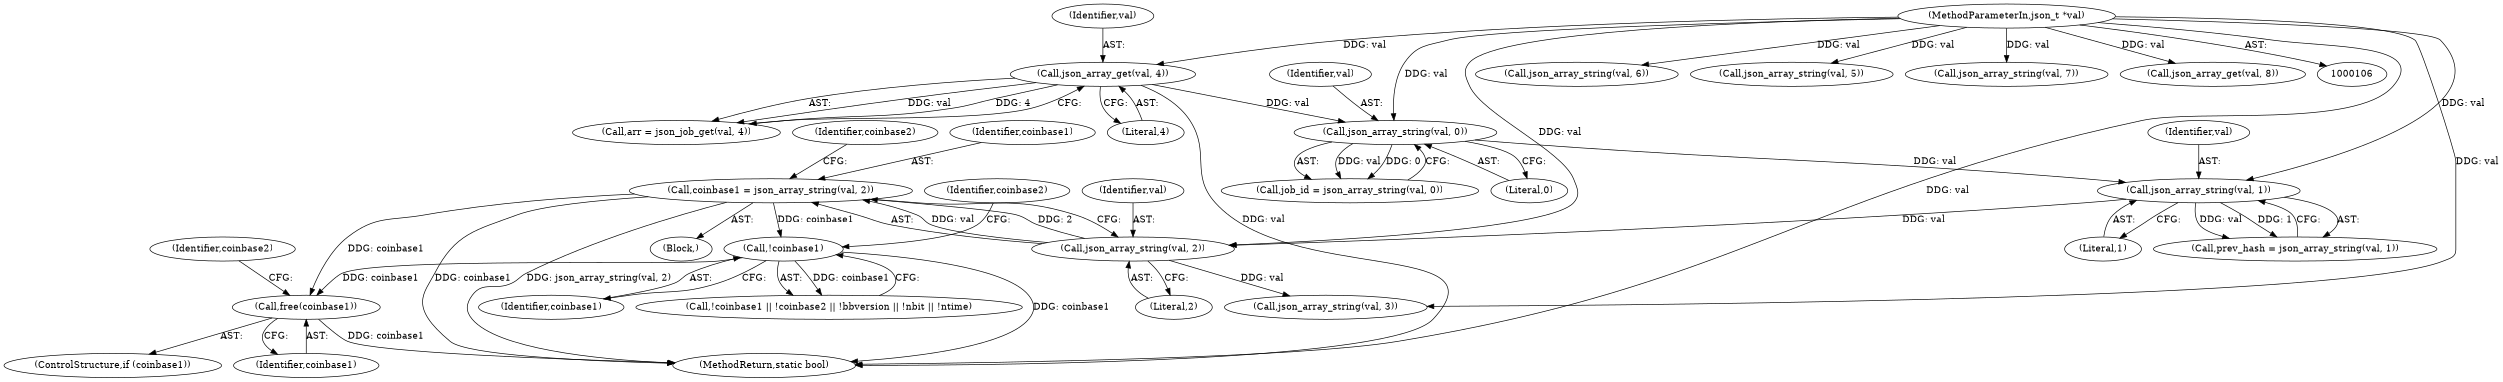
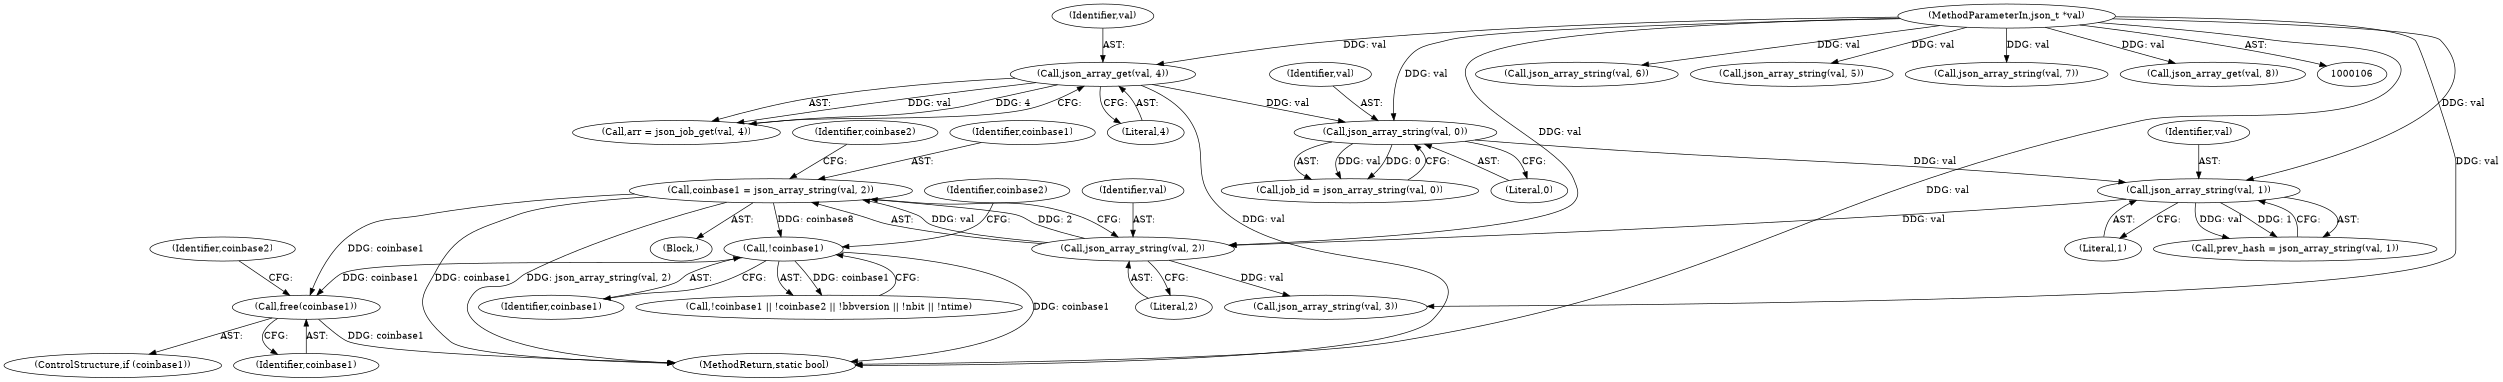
edge "(Call,coinbase1 = json_array_string(val, 2))" -> "(Call,!coinbase1)": label "DDG: coinbase1" -> "DDG: coinbase8"
